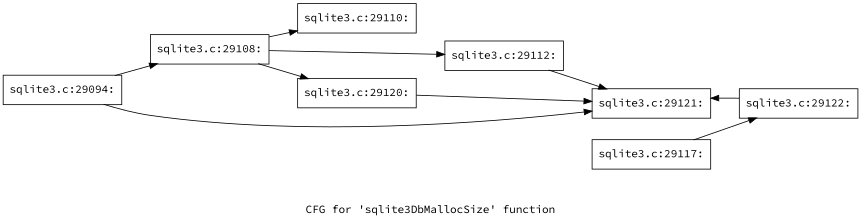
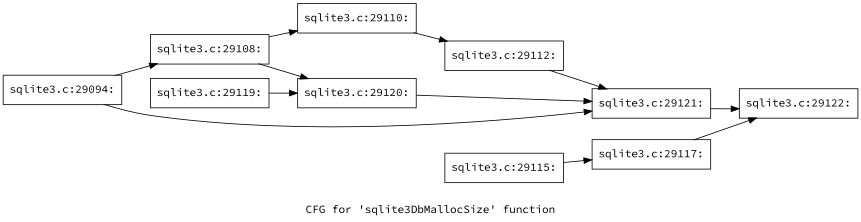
edge "sqlite3.c:29108:" -> "sqlite3.c:29112:": now "sqlite3.c:29110:" -> "sqlite3.c:29112:"
node "sqlite3.c:29119:": added
edge "sqlite3.c:29122:" -> "sqlite3.c:29121:": reversed
node "sqlite3.c:29115:": added
